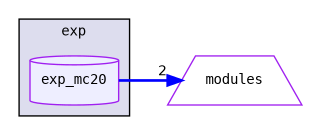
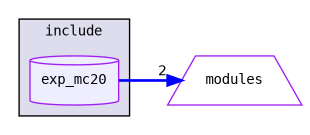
cluster "exp": label "exp" -> "include"
